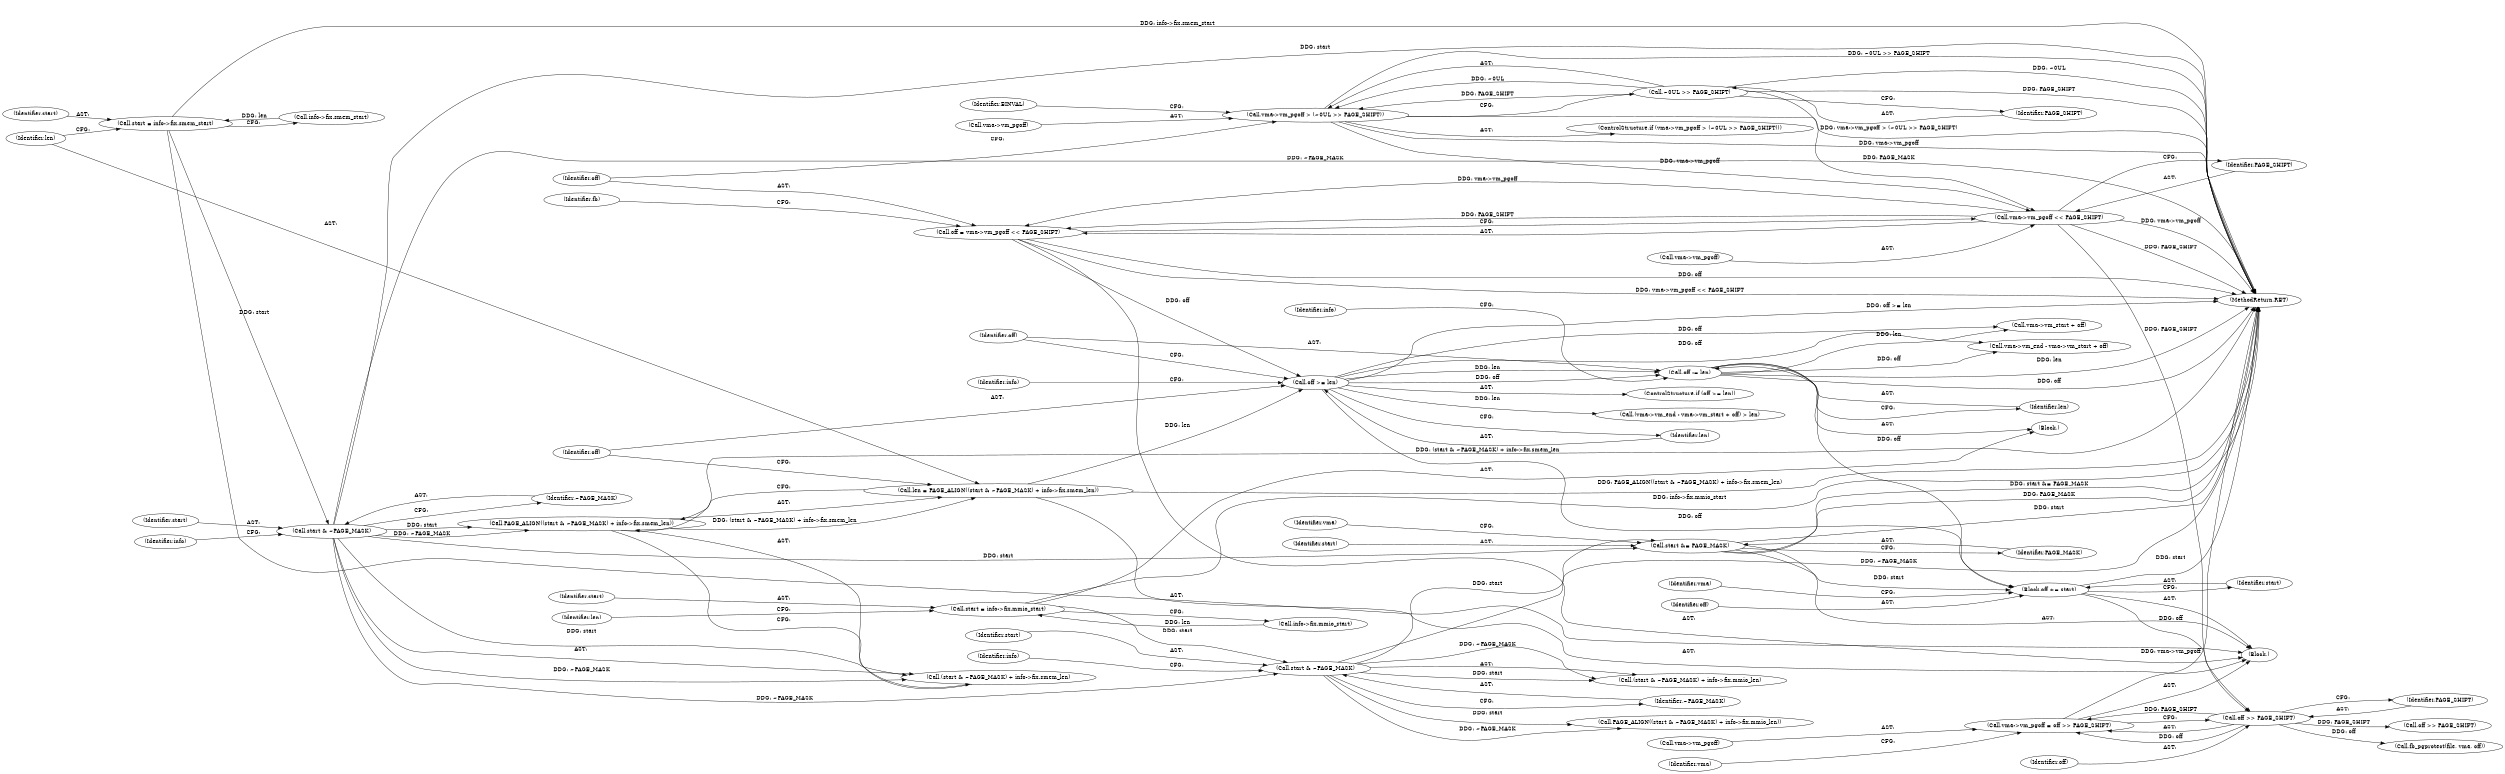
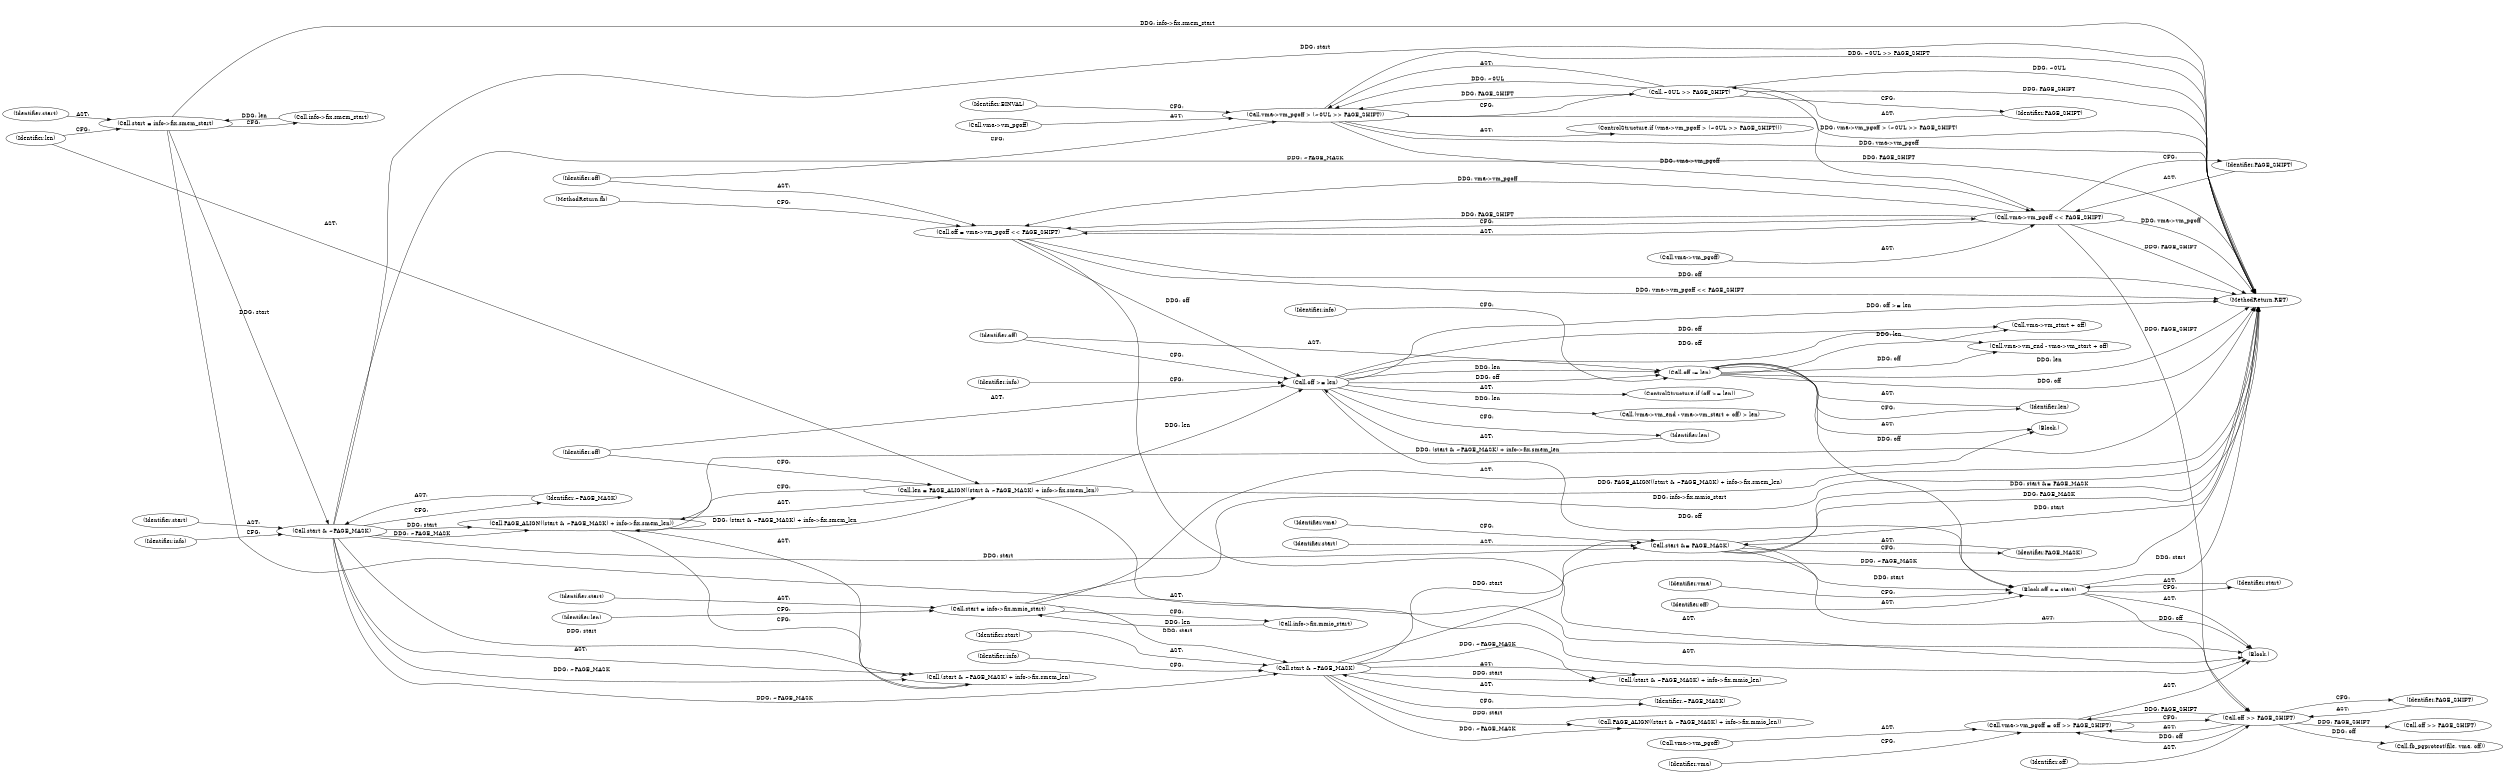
edge "(Call,~0UL >> PAGE_SHIFT)" -> "(Call,vma->vm_pgoff << PAGE_SHIFT)": label "DDG: PAGE_MASK" -> "DDG: PAGE_SHIFT"
node "(Identifier,fb)": label "(Identifier,fb)" -> "(MethodReturn,fb)"
edge "(Call,vma->vm_pgoff = off >> PAGE_SHIFT)" -> "(MethodReturn,RET)": removed, label "DDG: vma->vm_pgoff"
